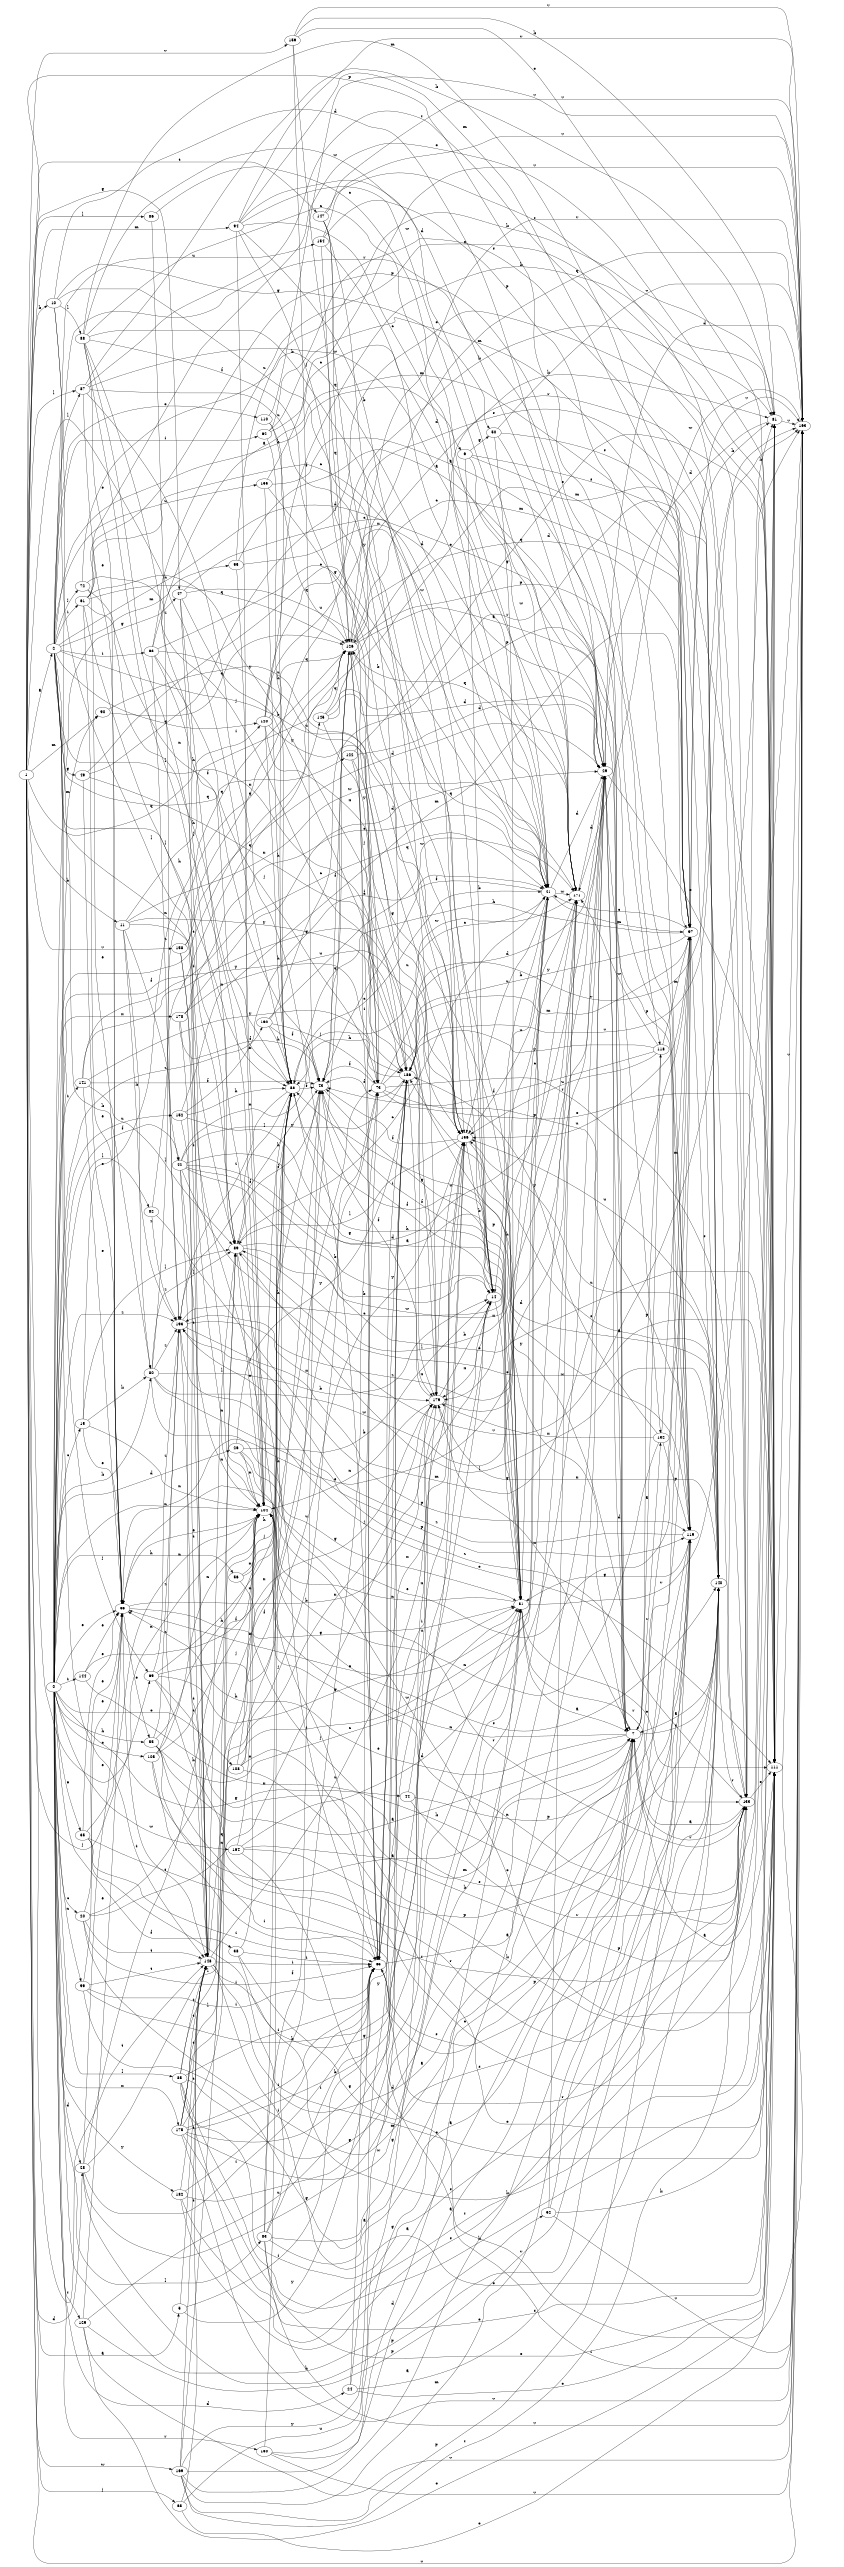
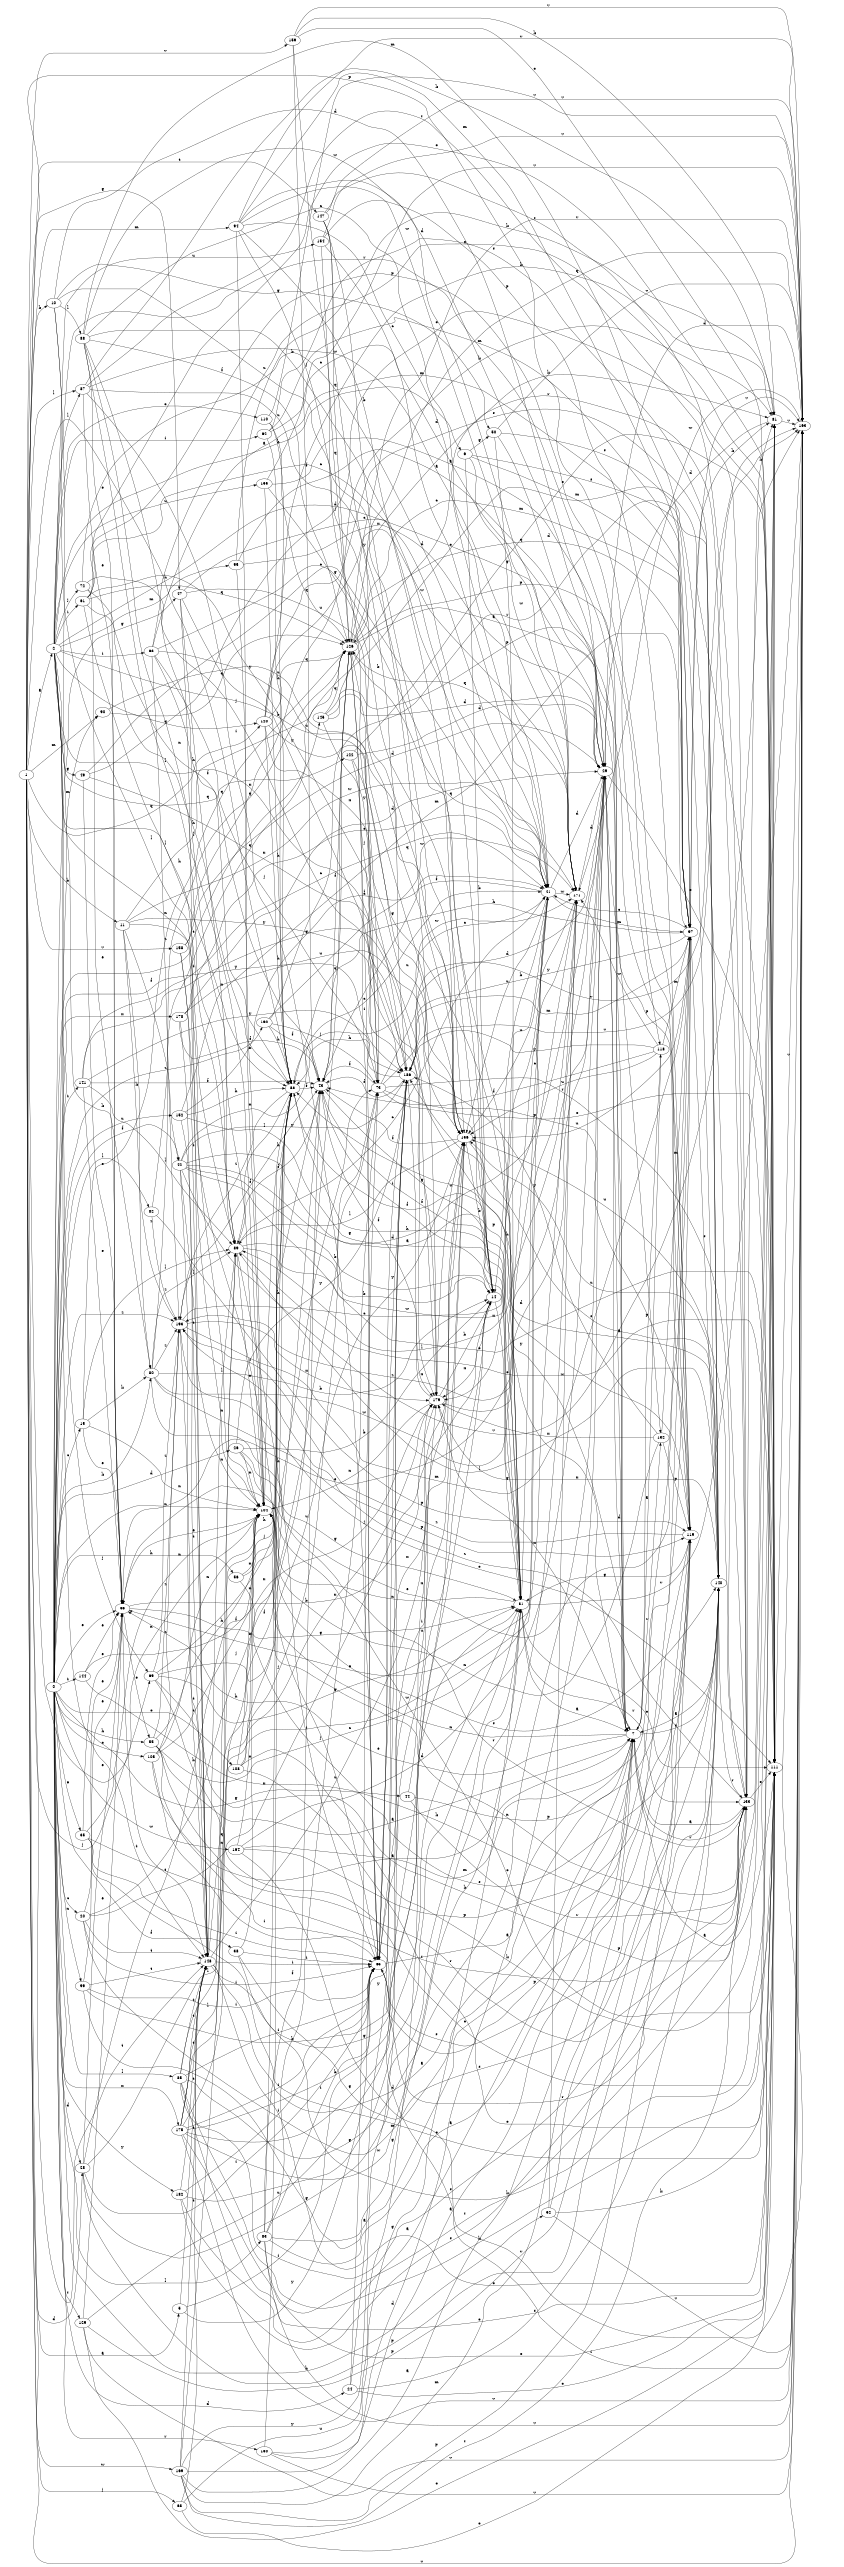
node "86": removed
edge "61" -> "36": removed, label "e"
